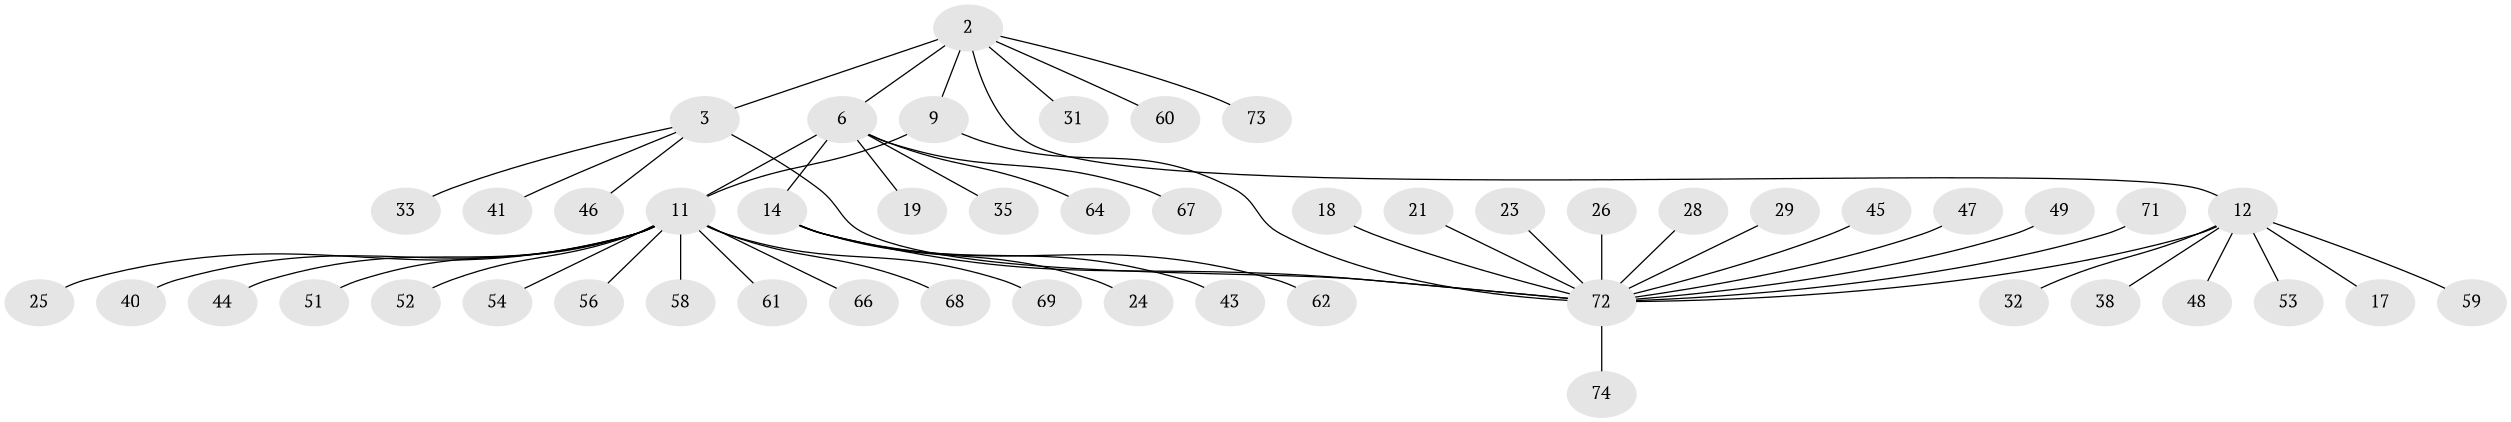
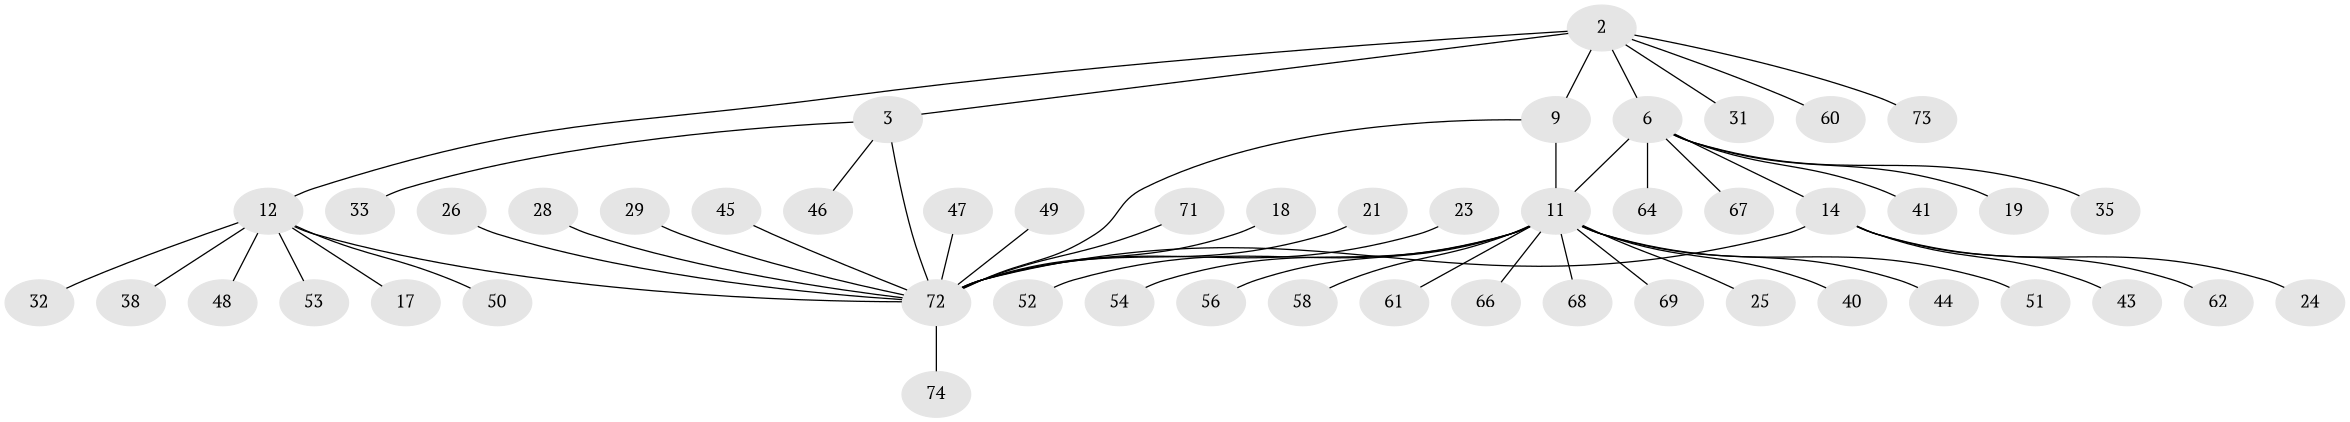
edge "3" -- "41": now "6" -- "41"
node "59": label "59" -> "50"
